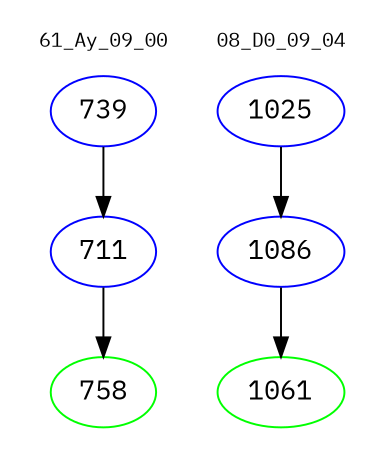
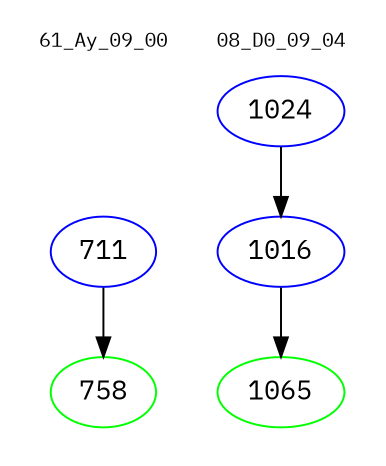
node "739": removed
node "1025": label "1025" -> "1024"
node "1086": label "1086" -> "1016"
node "1061": label "1061" -> "1065"
